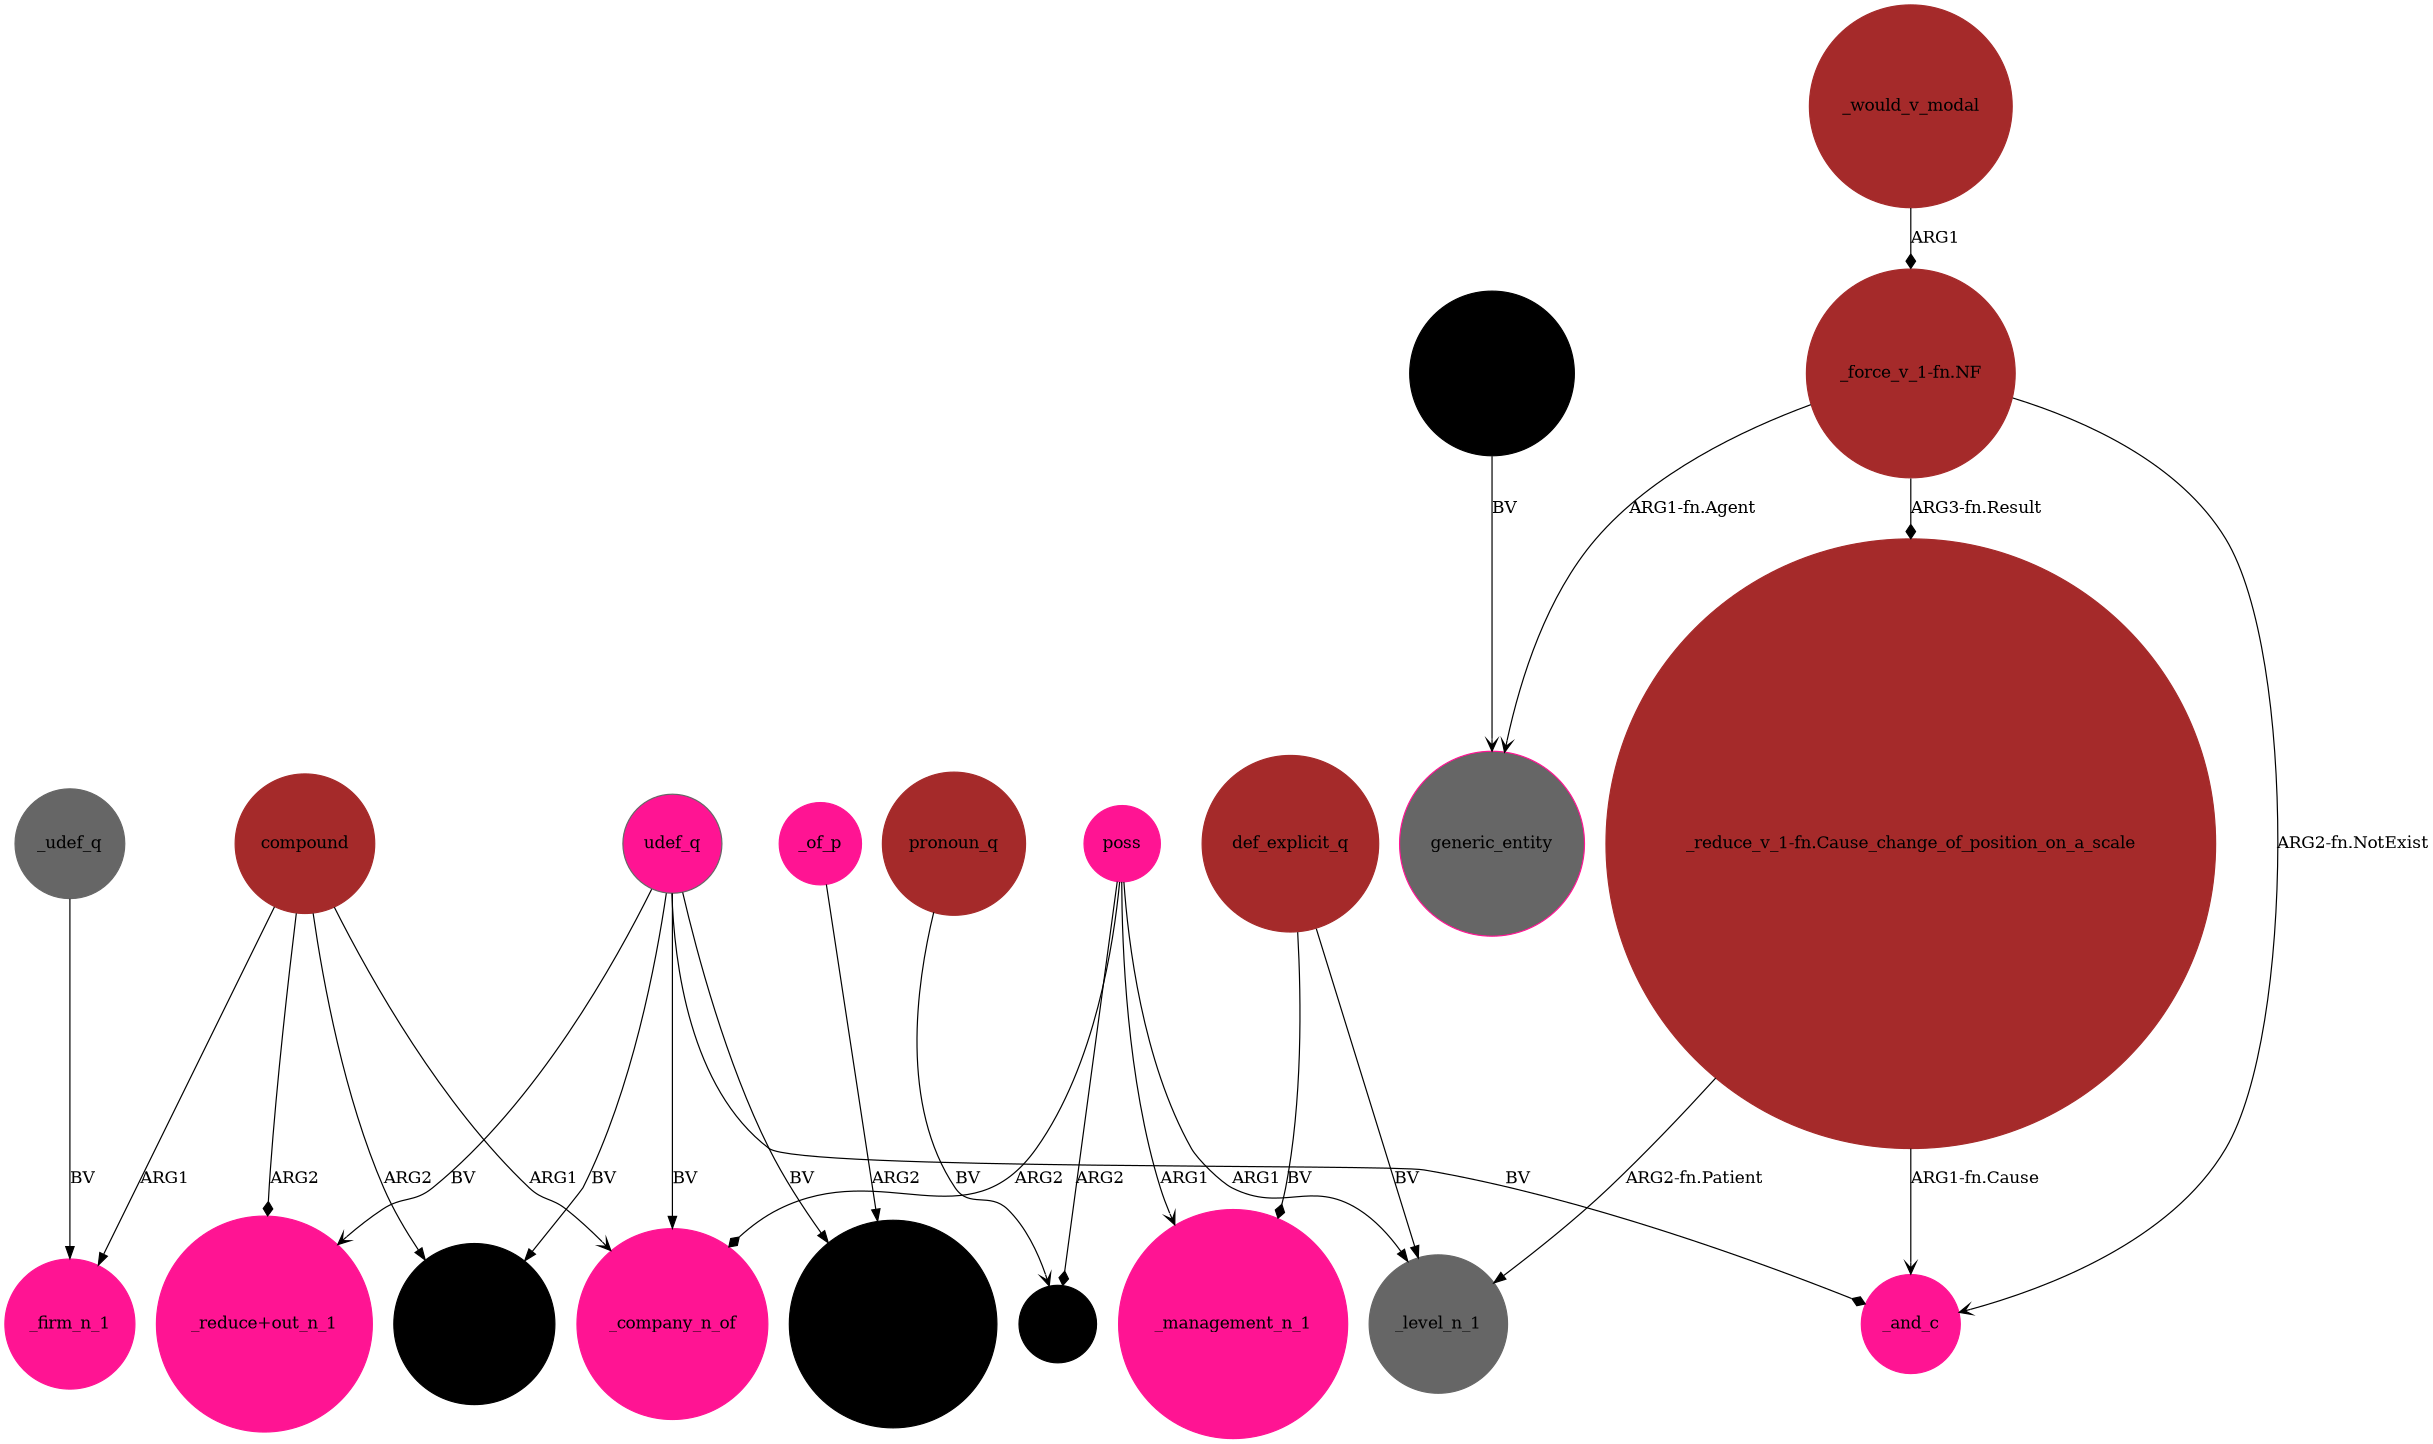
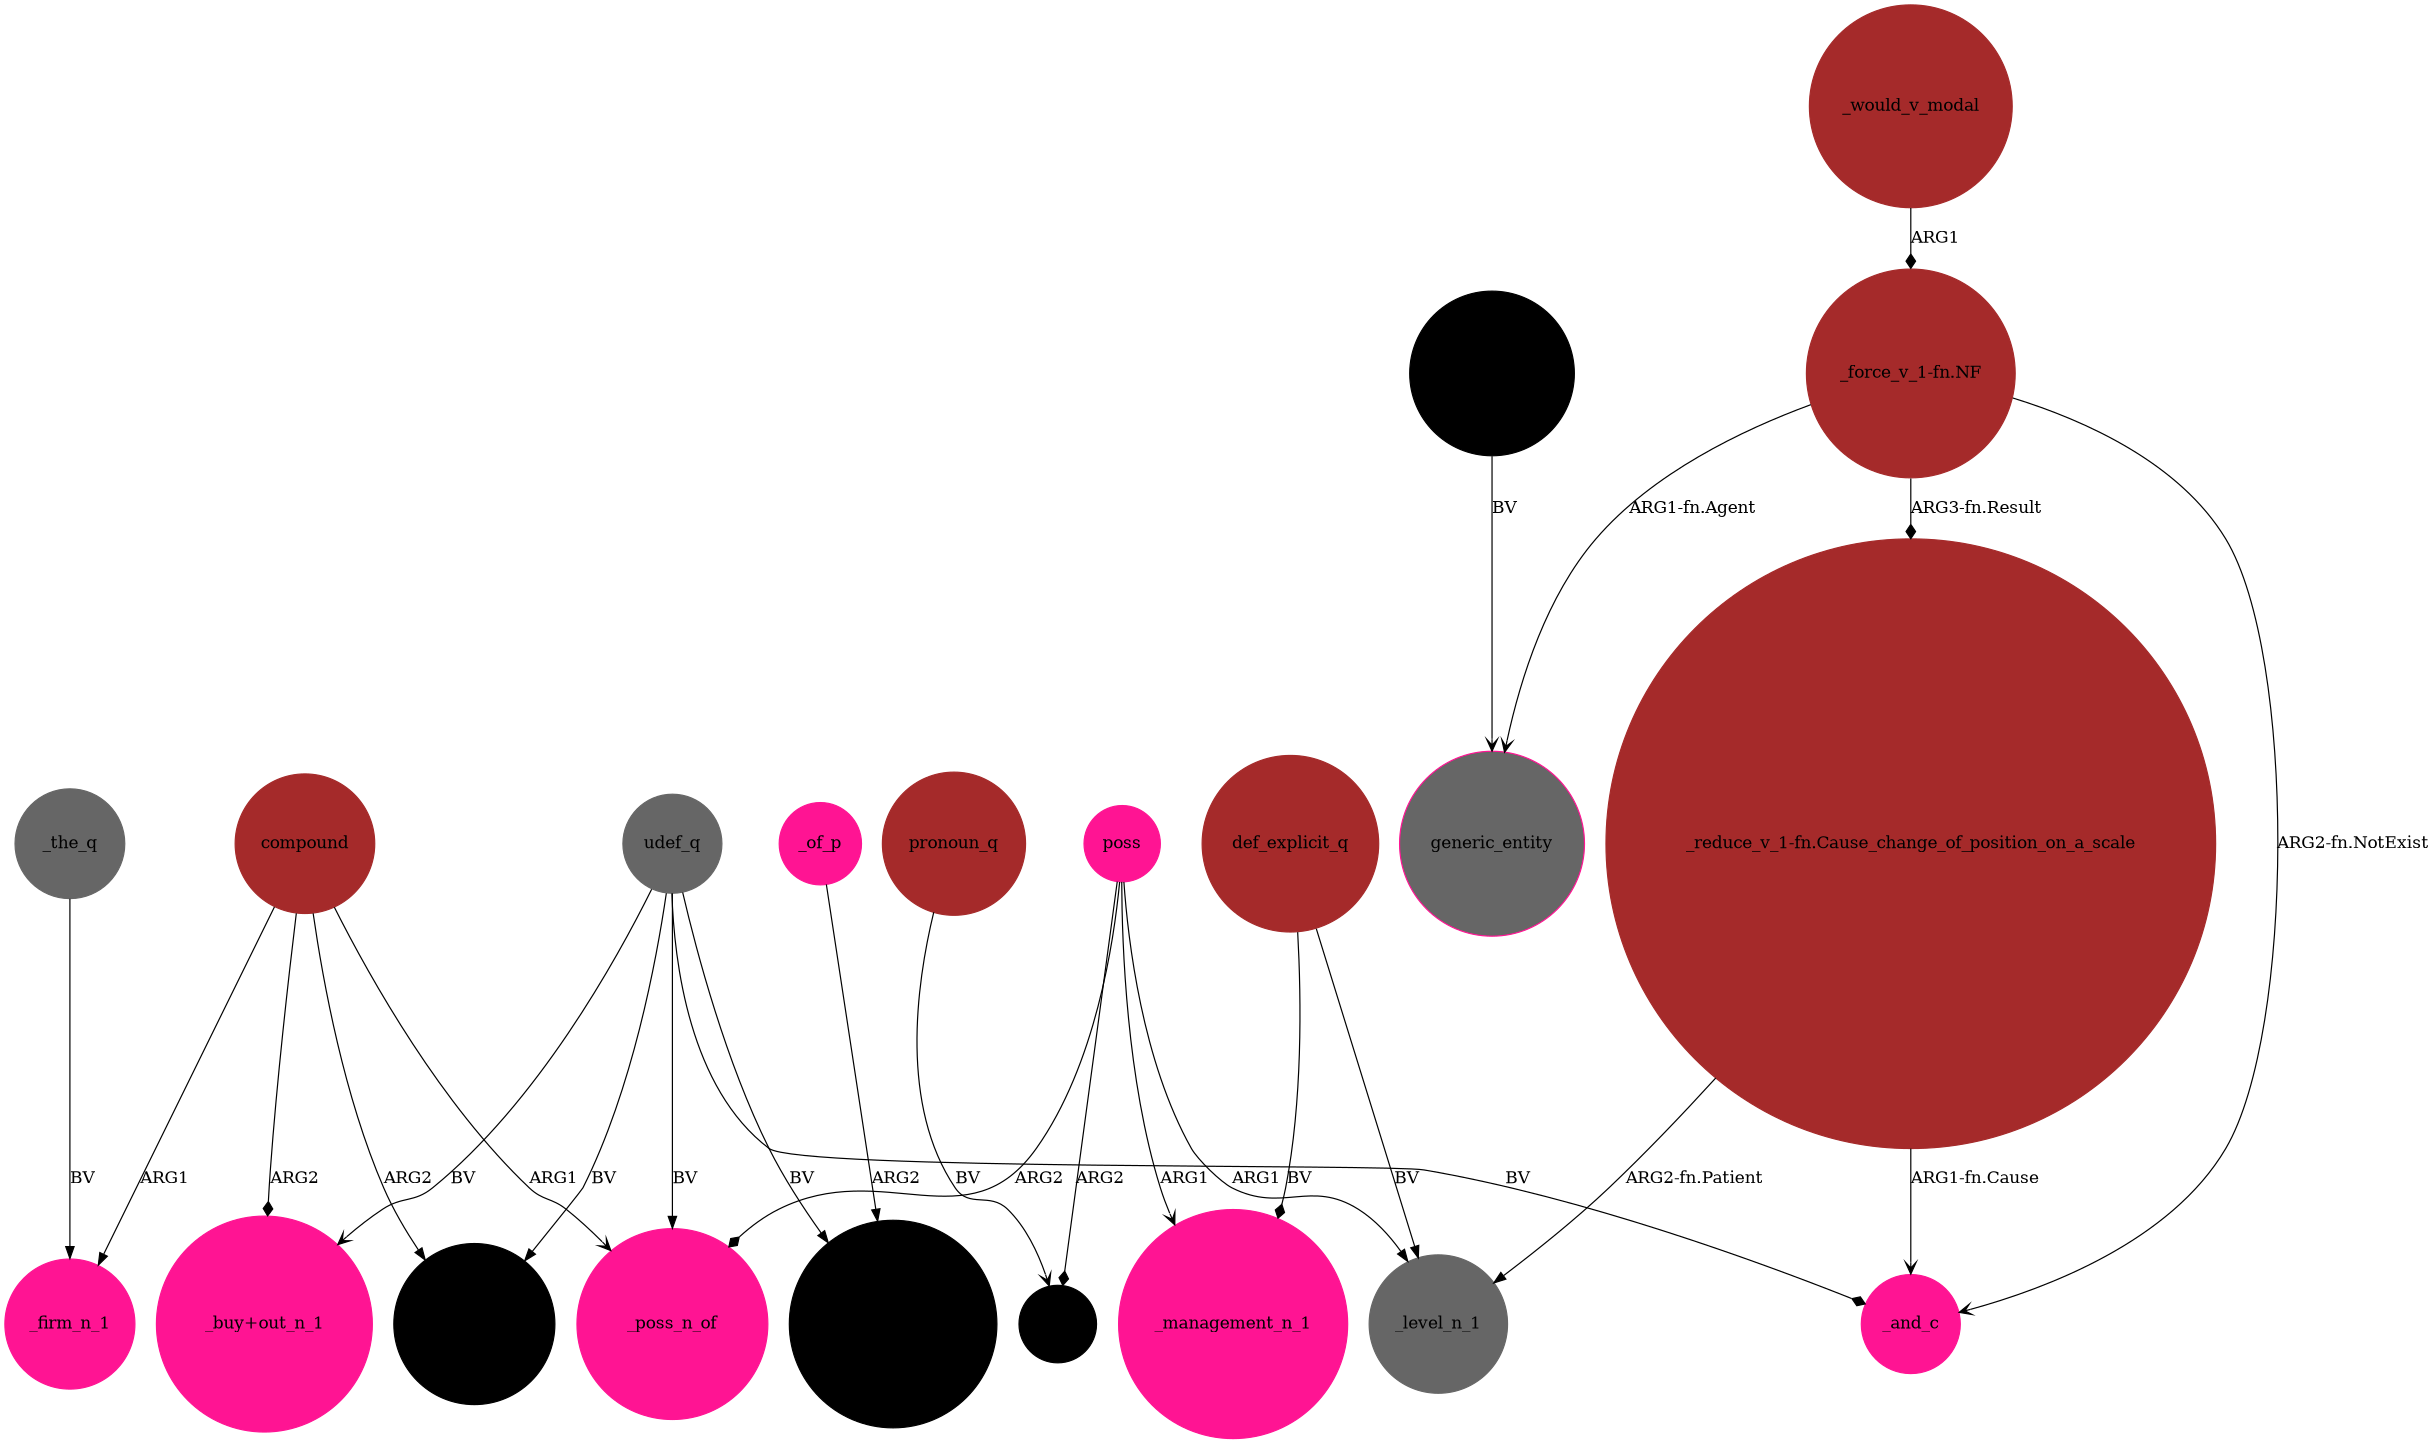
node "_udef_q": label "_udef_q" -> "_the_q"
node "udef_q": fillcolor deeppink -> gray40
node "_reduce+out_n_1": label "_reduce+out_n_1" -> "_buy+out_n_1"
node "_company_n_of": label "_company_n_of" -> "_poss_n_of"
